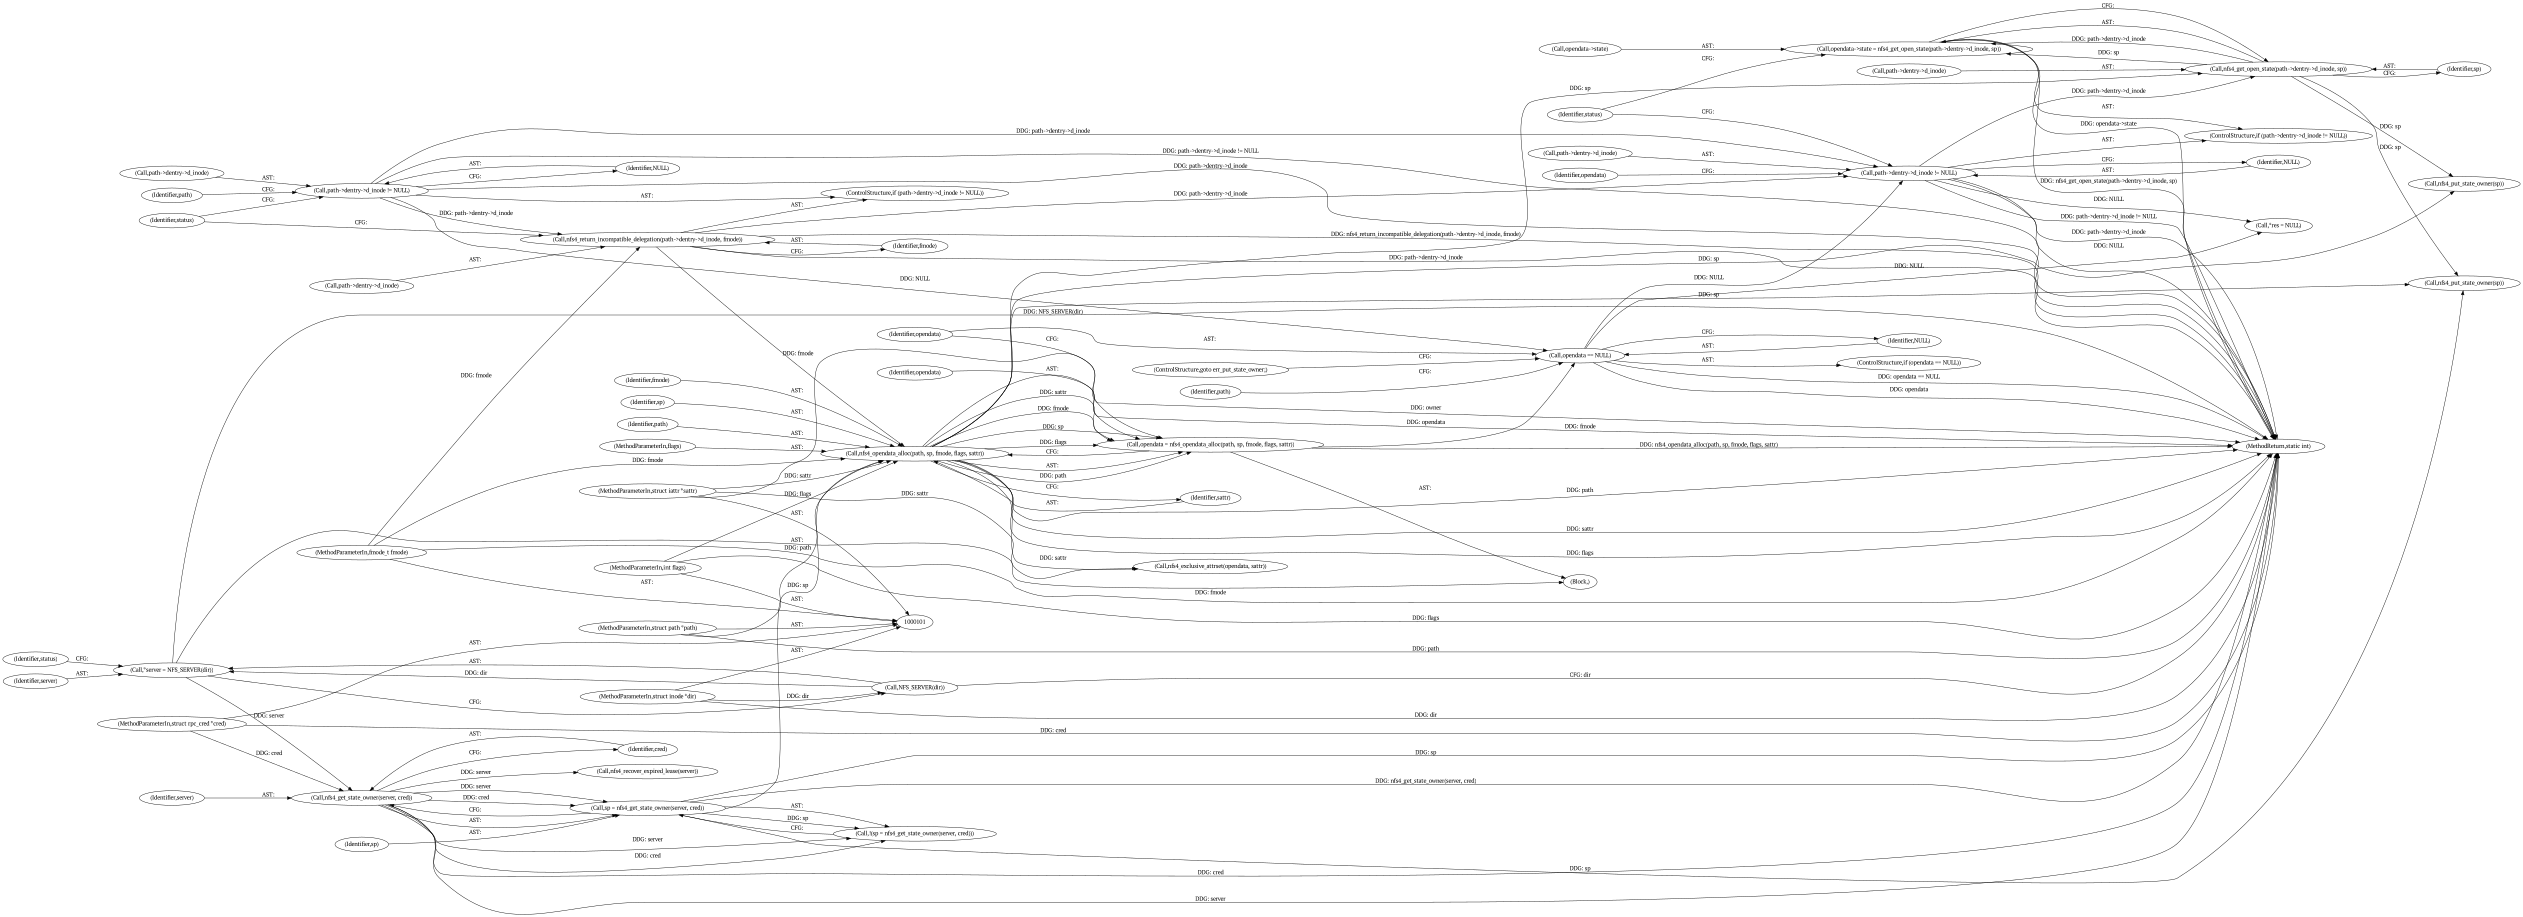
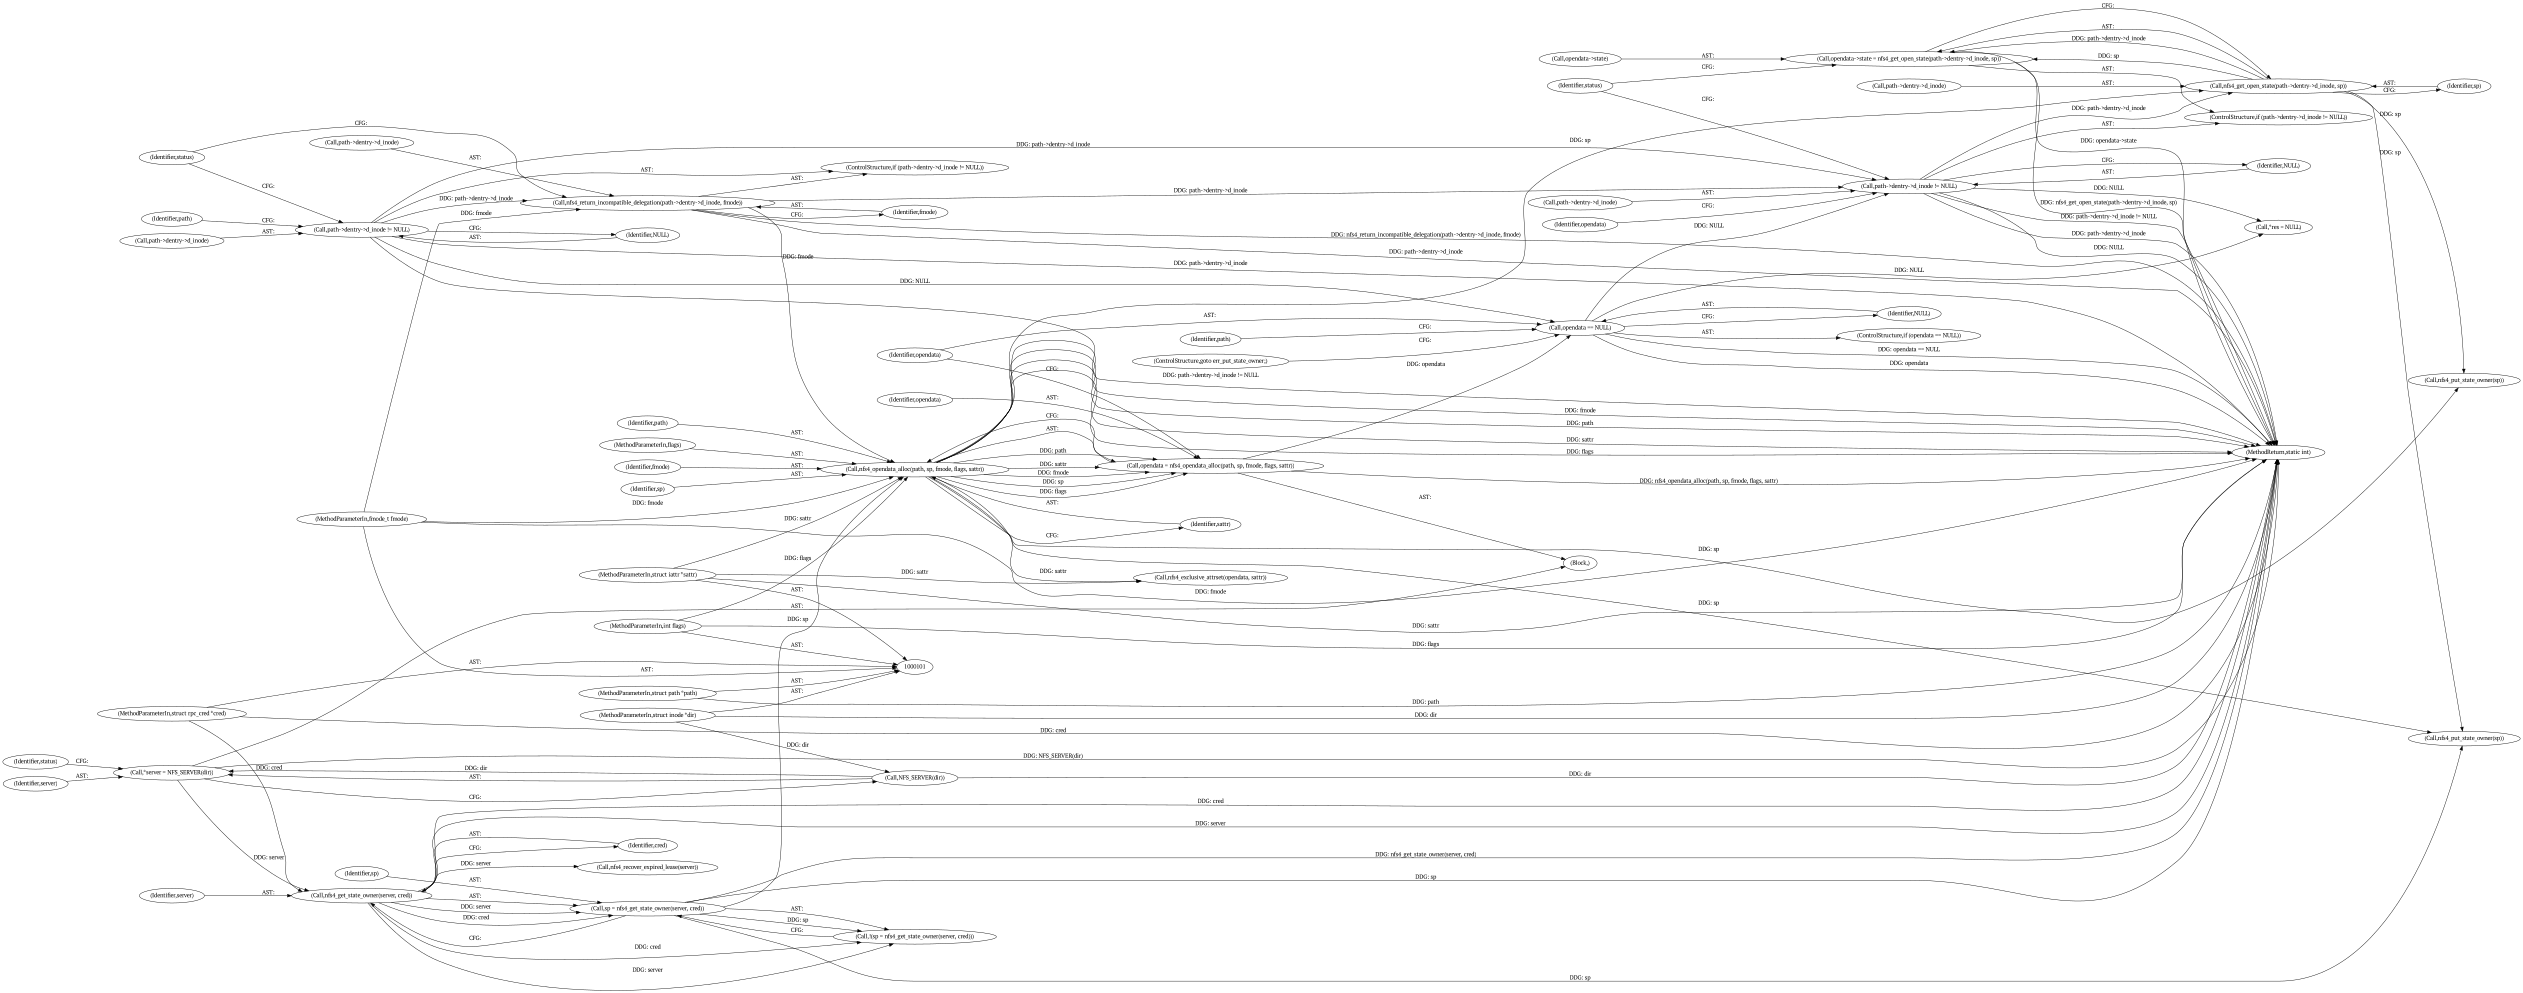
edge "(MethodParameterIn,struct iattr *sattr)" -> "(MethodReturn,static int)": label "DDG: owner" -> "DDG: sattr"
edge "(MethodParameterIn,struct path *path)" -> "(Call,nfs4_opendata_alloc(path, sp, fmode, flags, sattr))": removed, label "DDG: path"
edge "(Call,NFS_SERVER(dir))" -> "(MethodReturn,static int)": label "CFG: dir" -> "DDG: dir"
